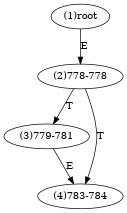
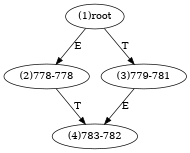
edge "(2)778-778" -> "(3)779-781": now "(1)root" -> "(3)779-781"
node "(4)783-784": label "(4)783-784" -> "(4)783-782"
